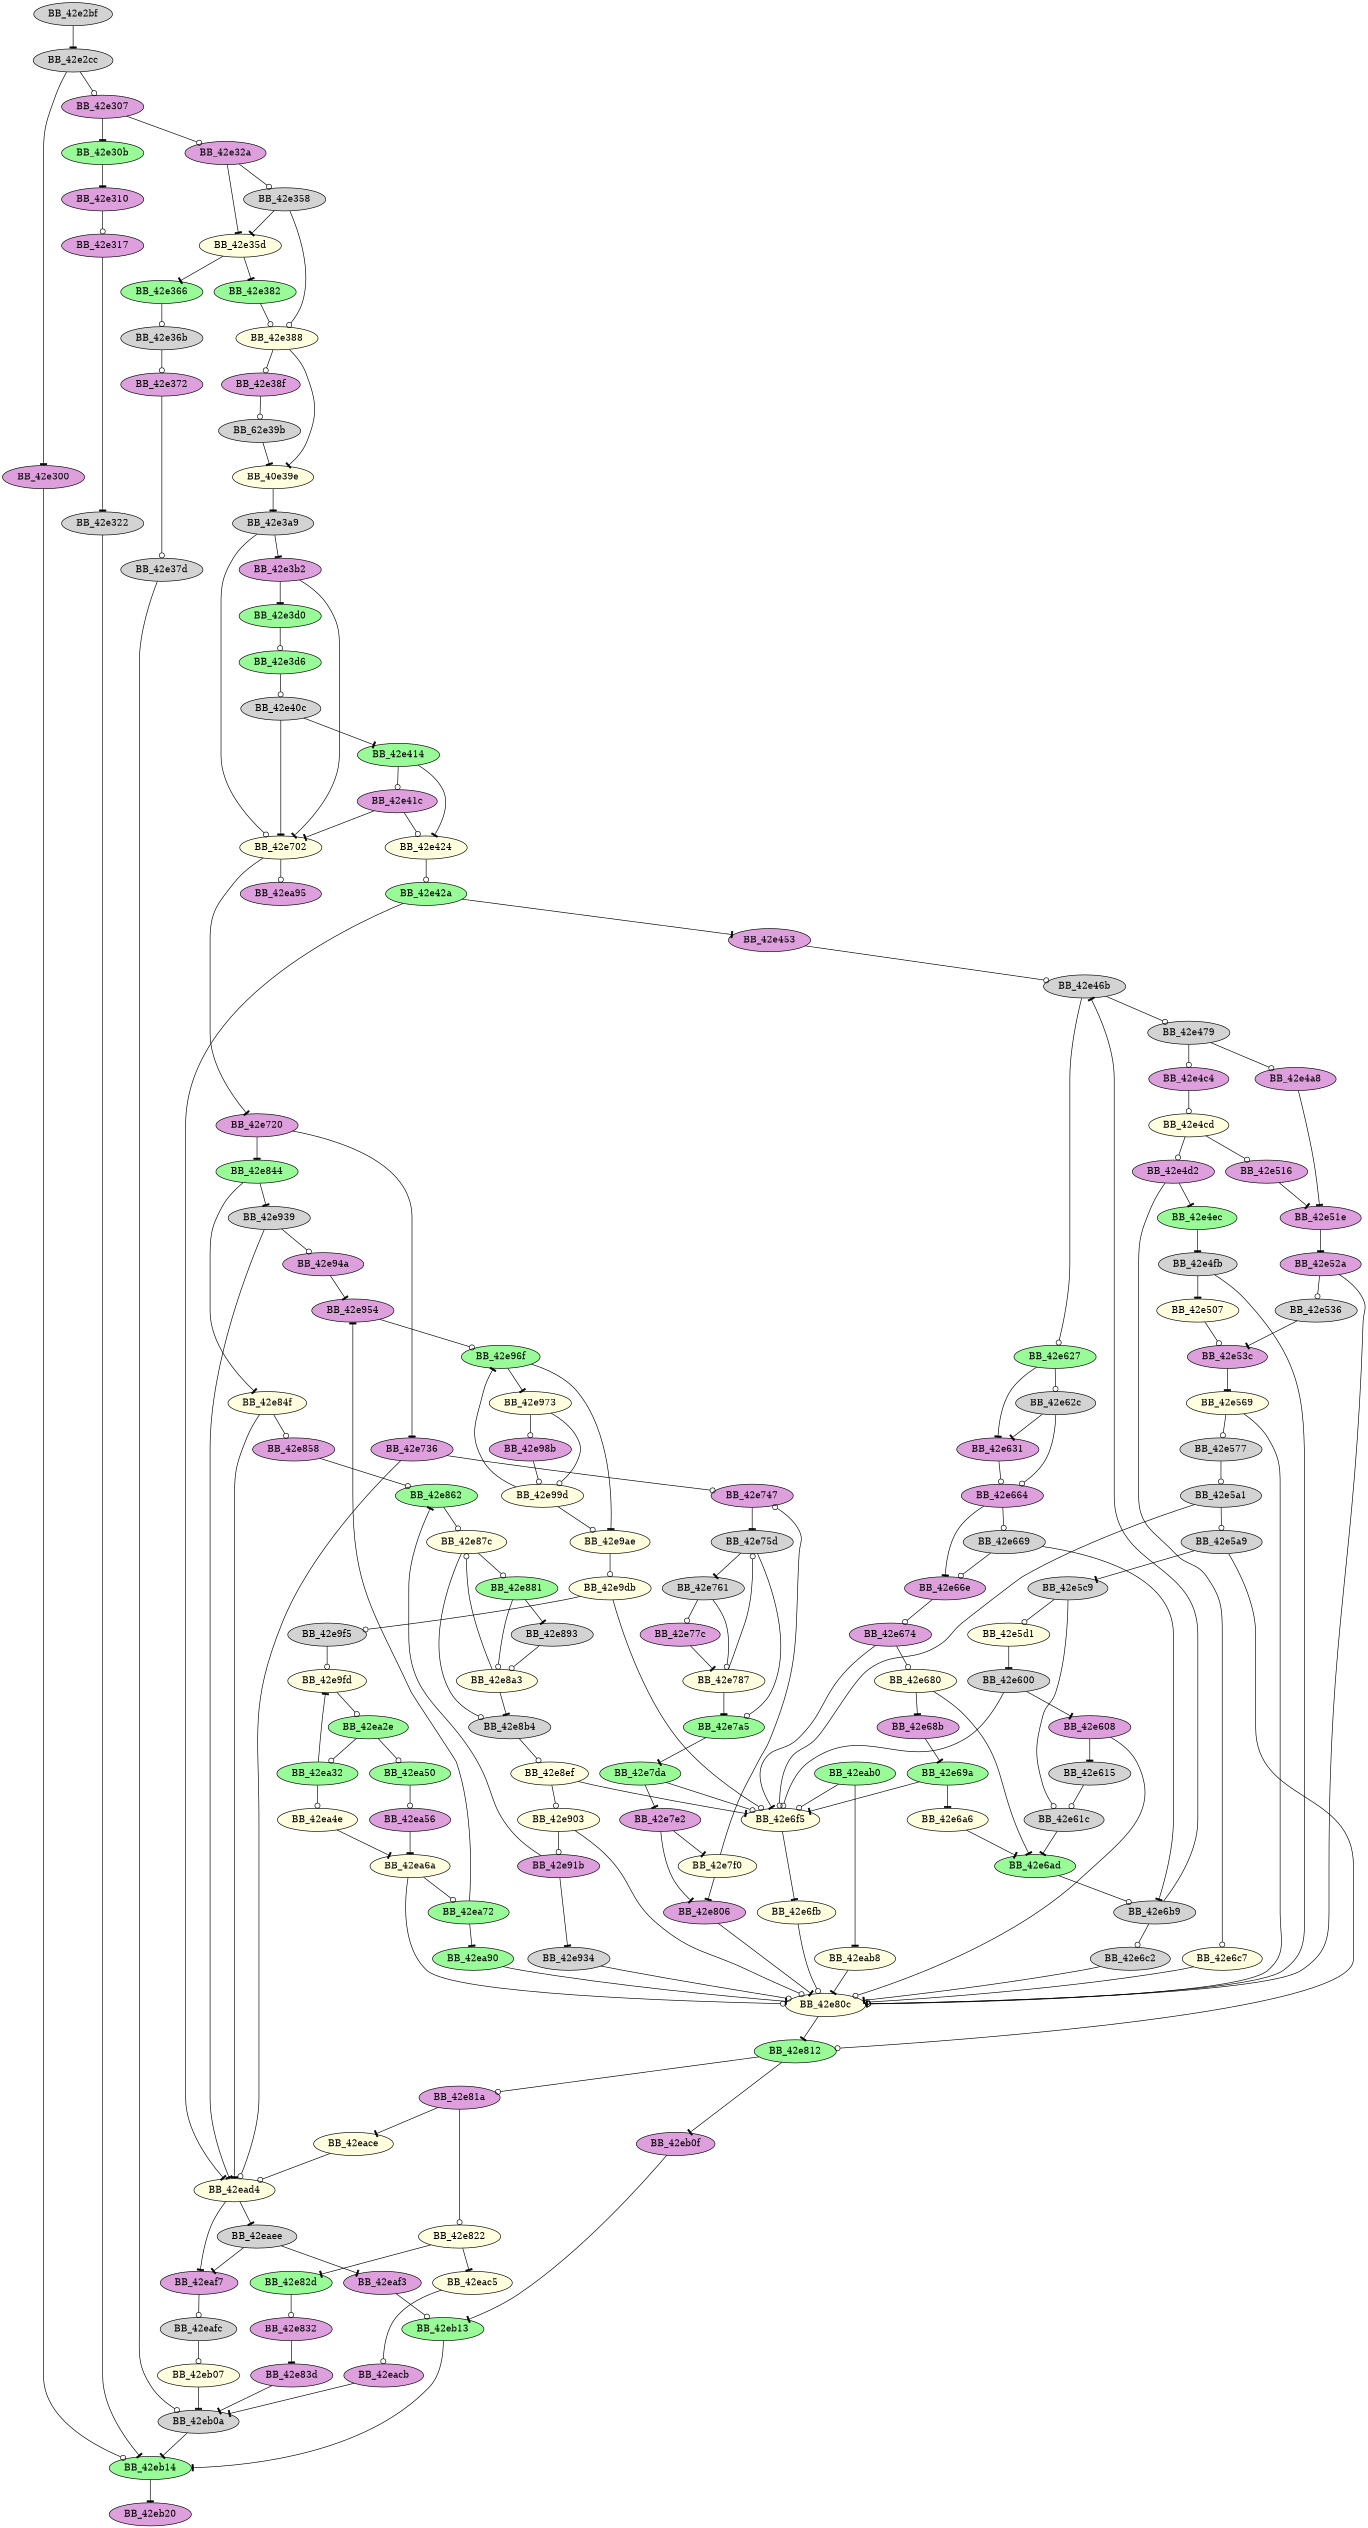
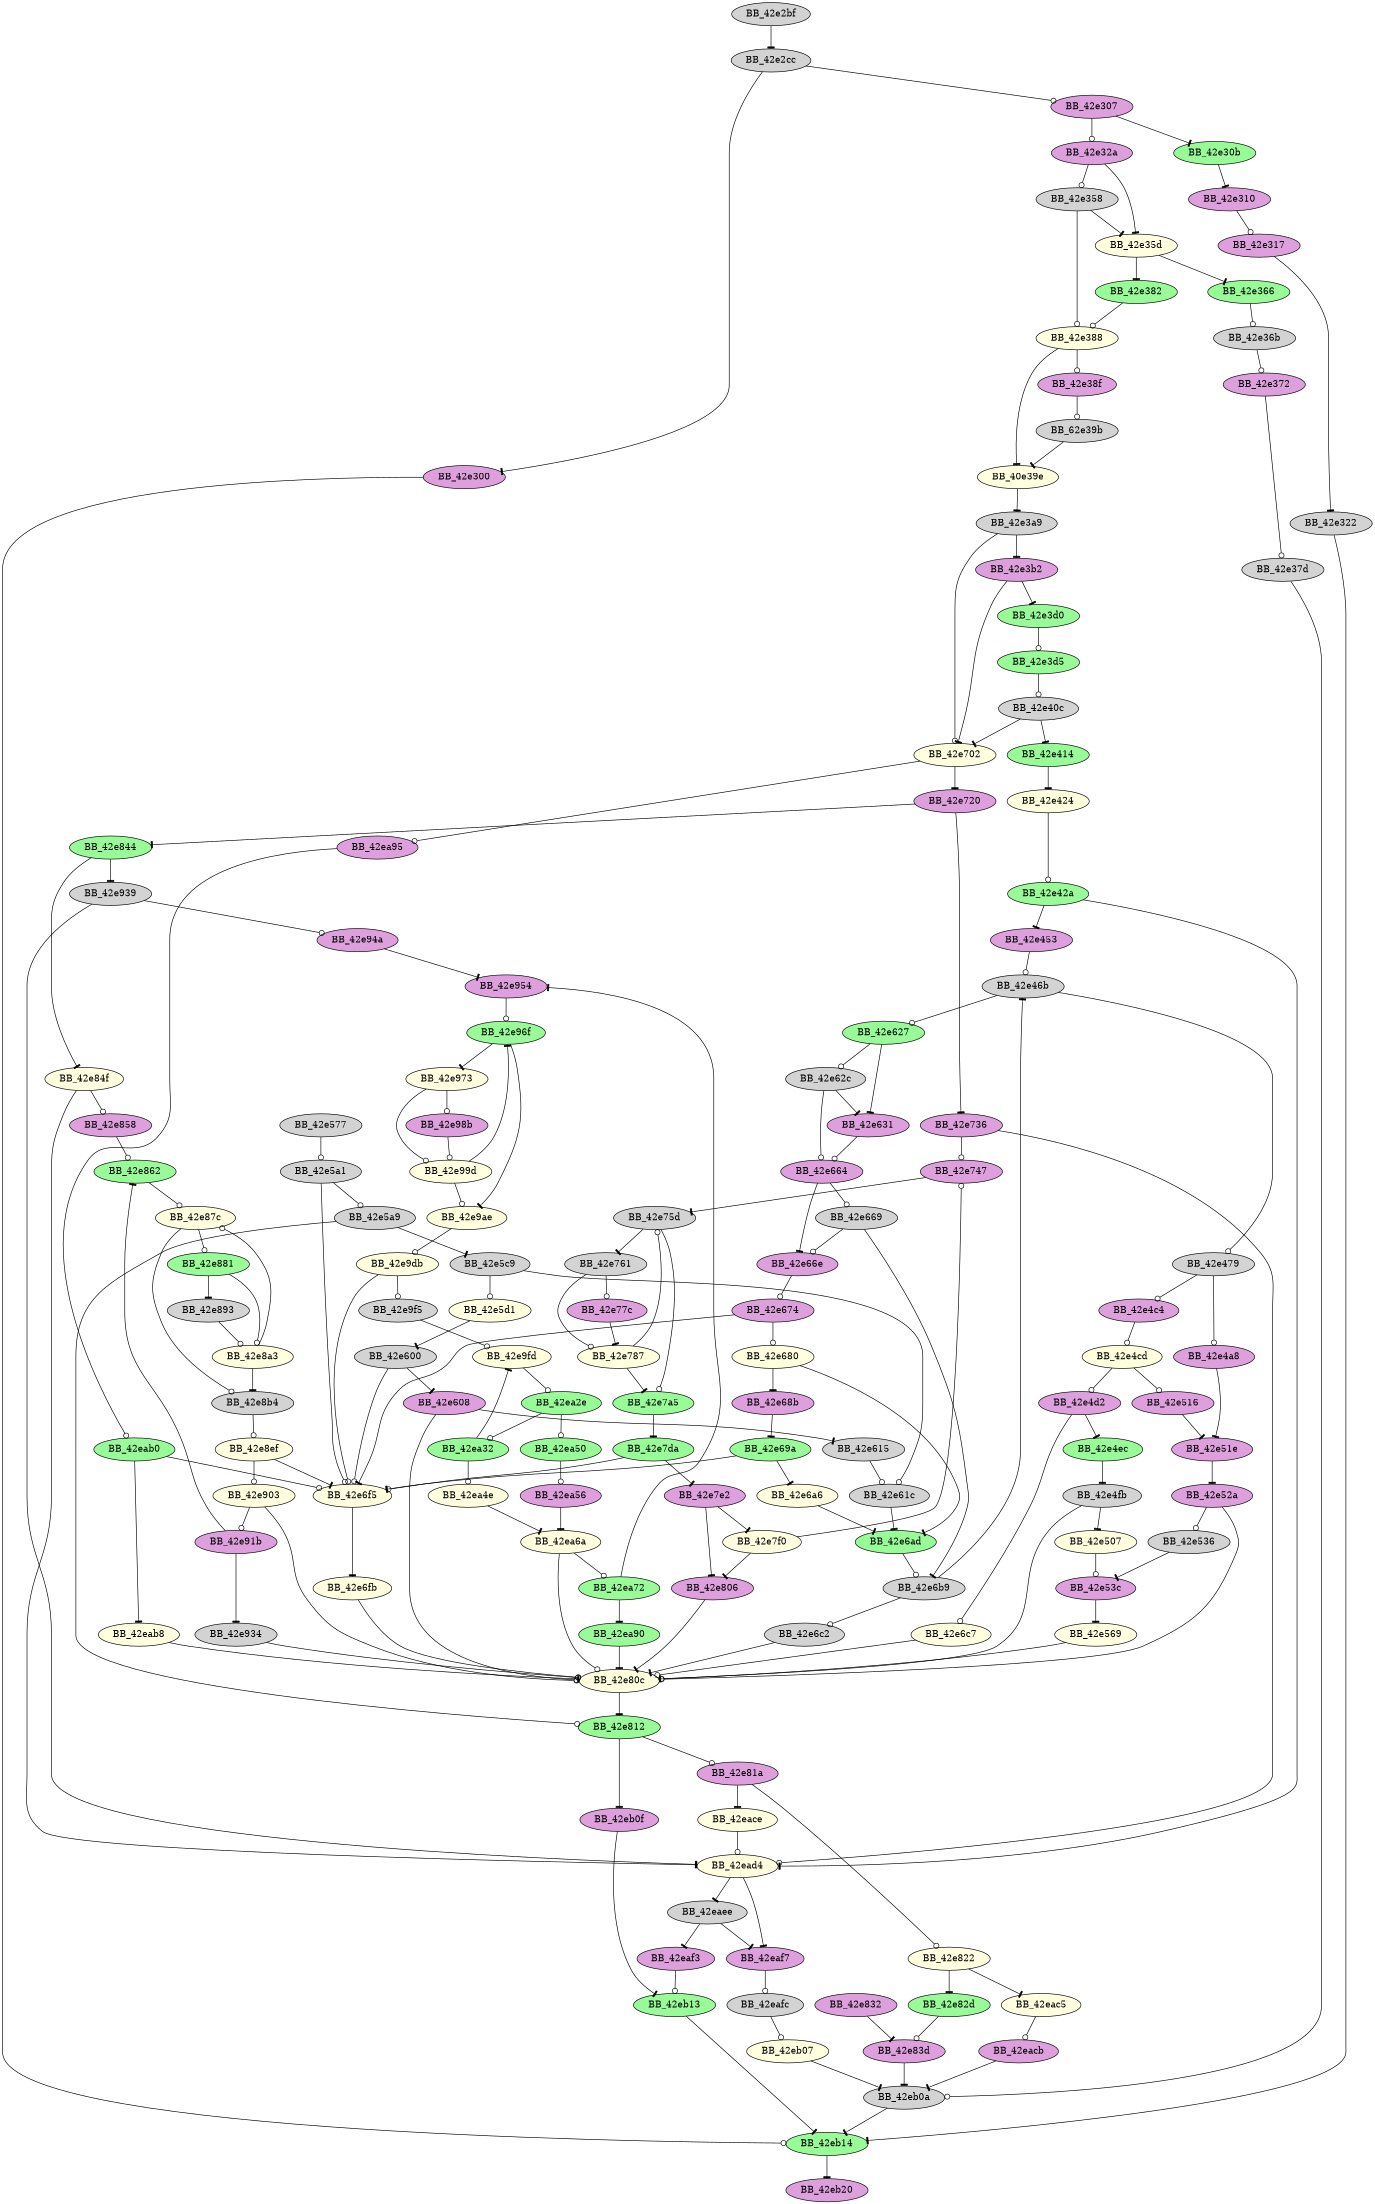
node "BB_42e3d6": label "BB_42e3d6" -> "BB_42e3d5"
node "BB_42e41c": removed
edge "BB_42ea95" -> "BB_42eab0": added
edge "BB_42e569" -> "BB_42e577": removed
edge "BB_42e82d" -> "BB_42e832": now "BB_42e82d" -> "BB_42e83d"
